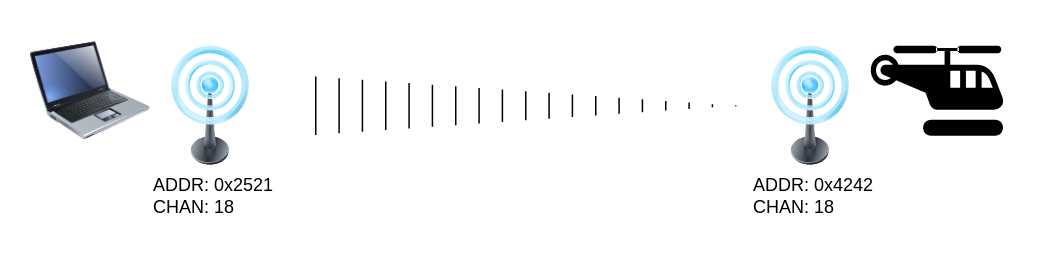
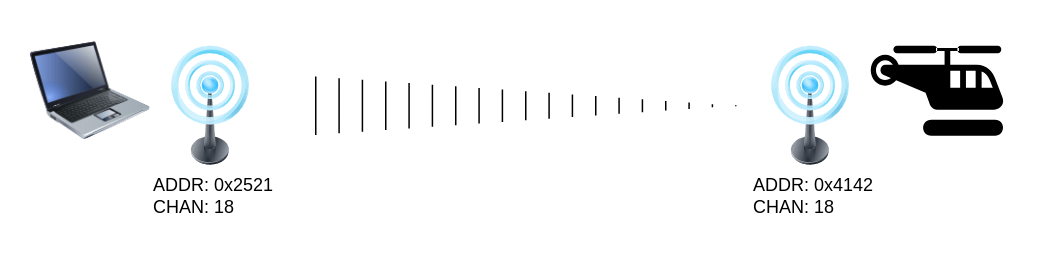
node "ADDR: 0x4242 CHAN: 18": label "ADDR: 0x4242 CHAN: 18" -> "ADDR: 0x4142 CHAN: 18"
